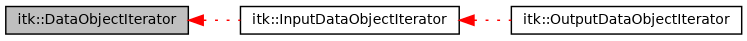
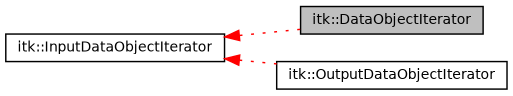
edge "itk::InputDataObjectIterator" -> "itk::DataObjectIterator": reversed
